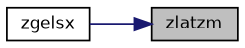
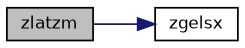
edge "zgelsx" -> "zlatzm": reversed
